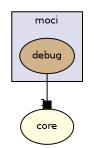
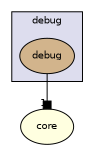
cluster "moci": label "moci" -> "debug"
